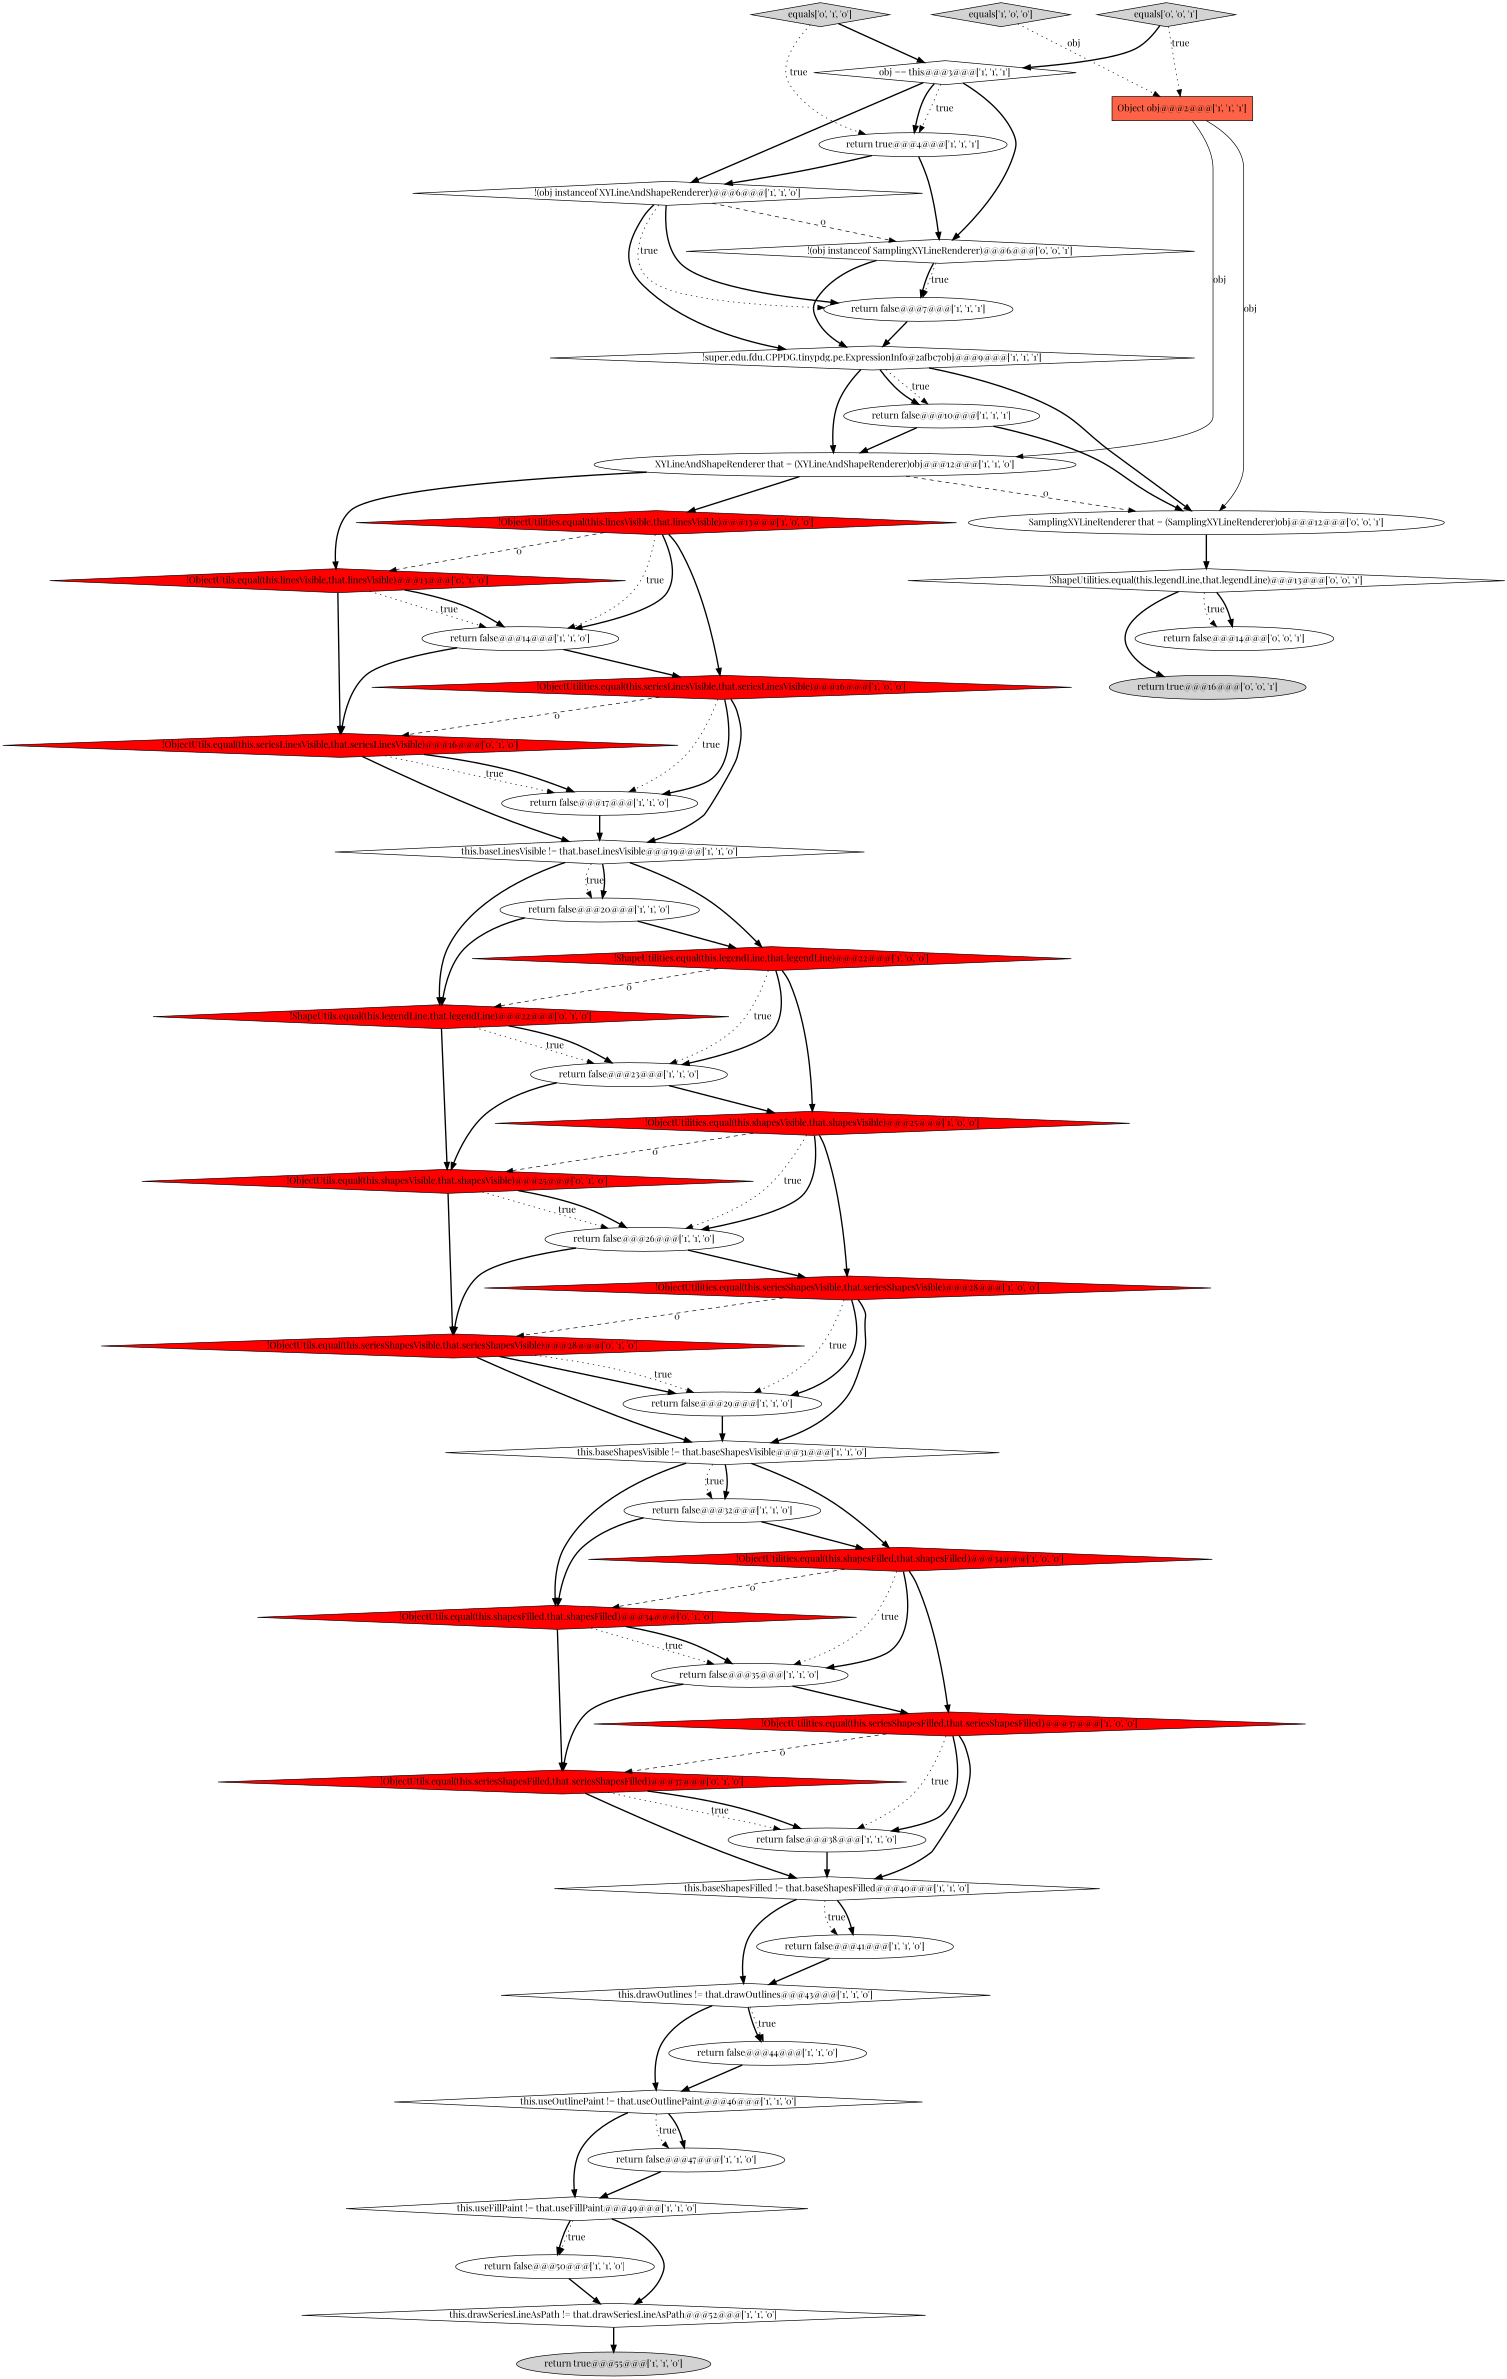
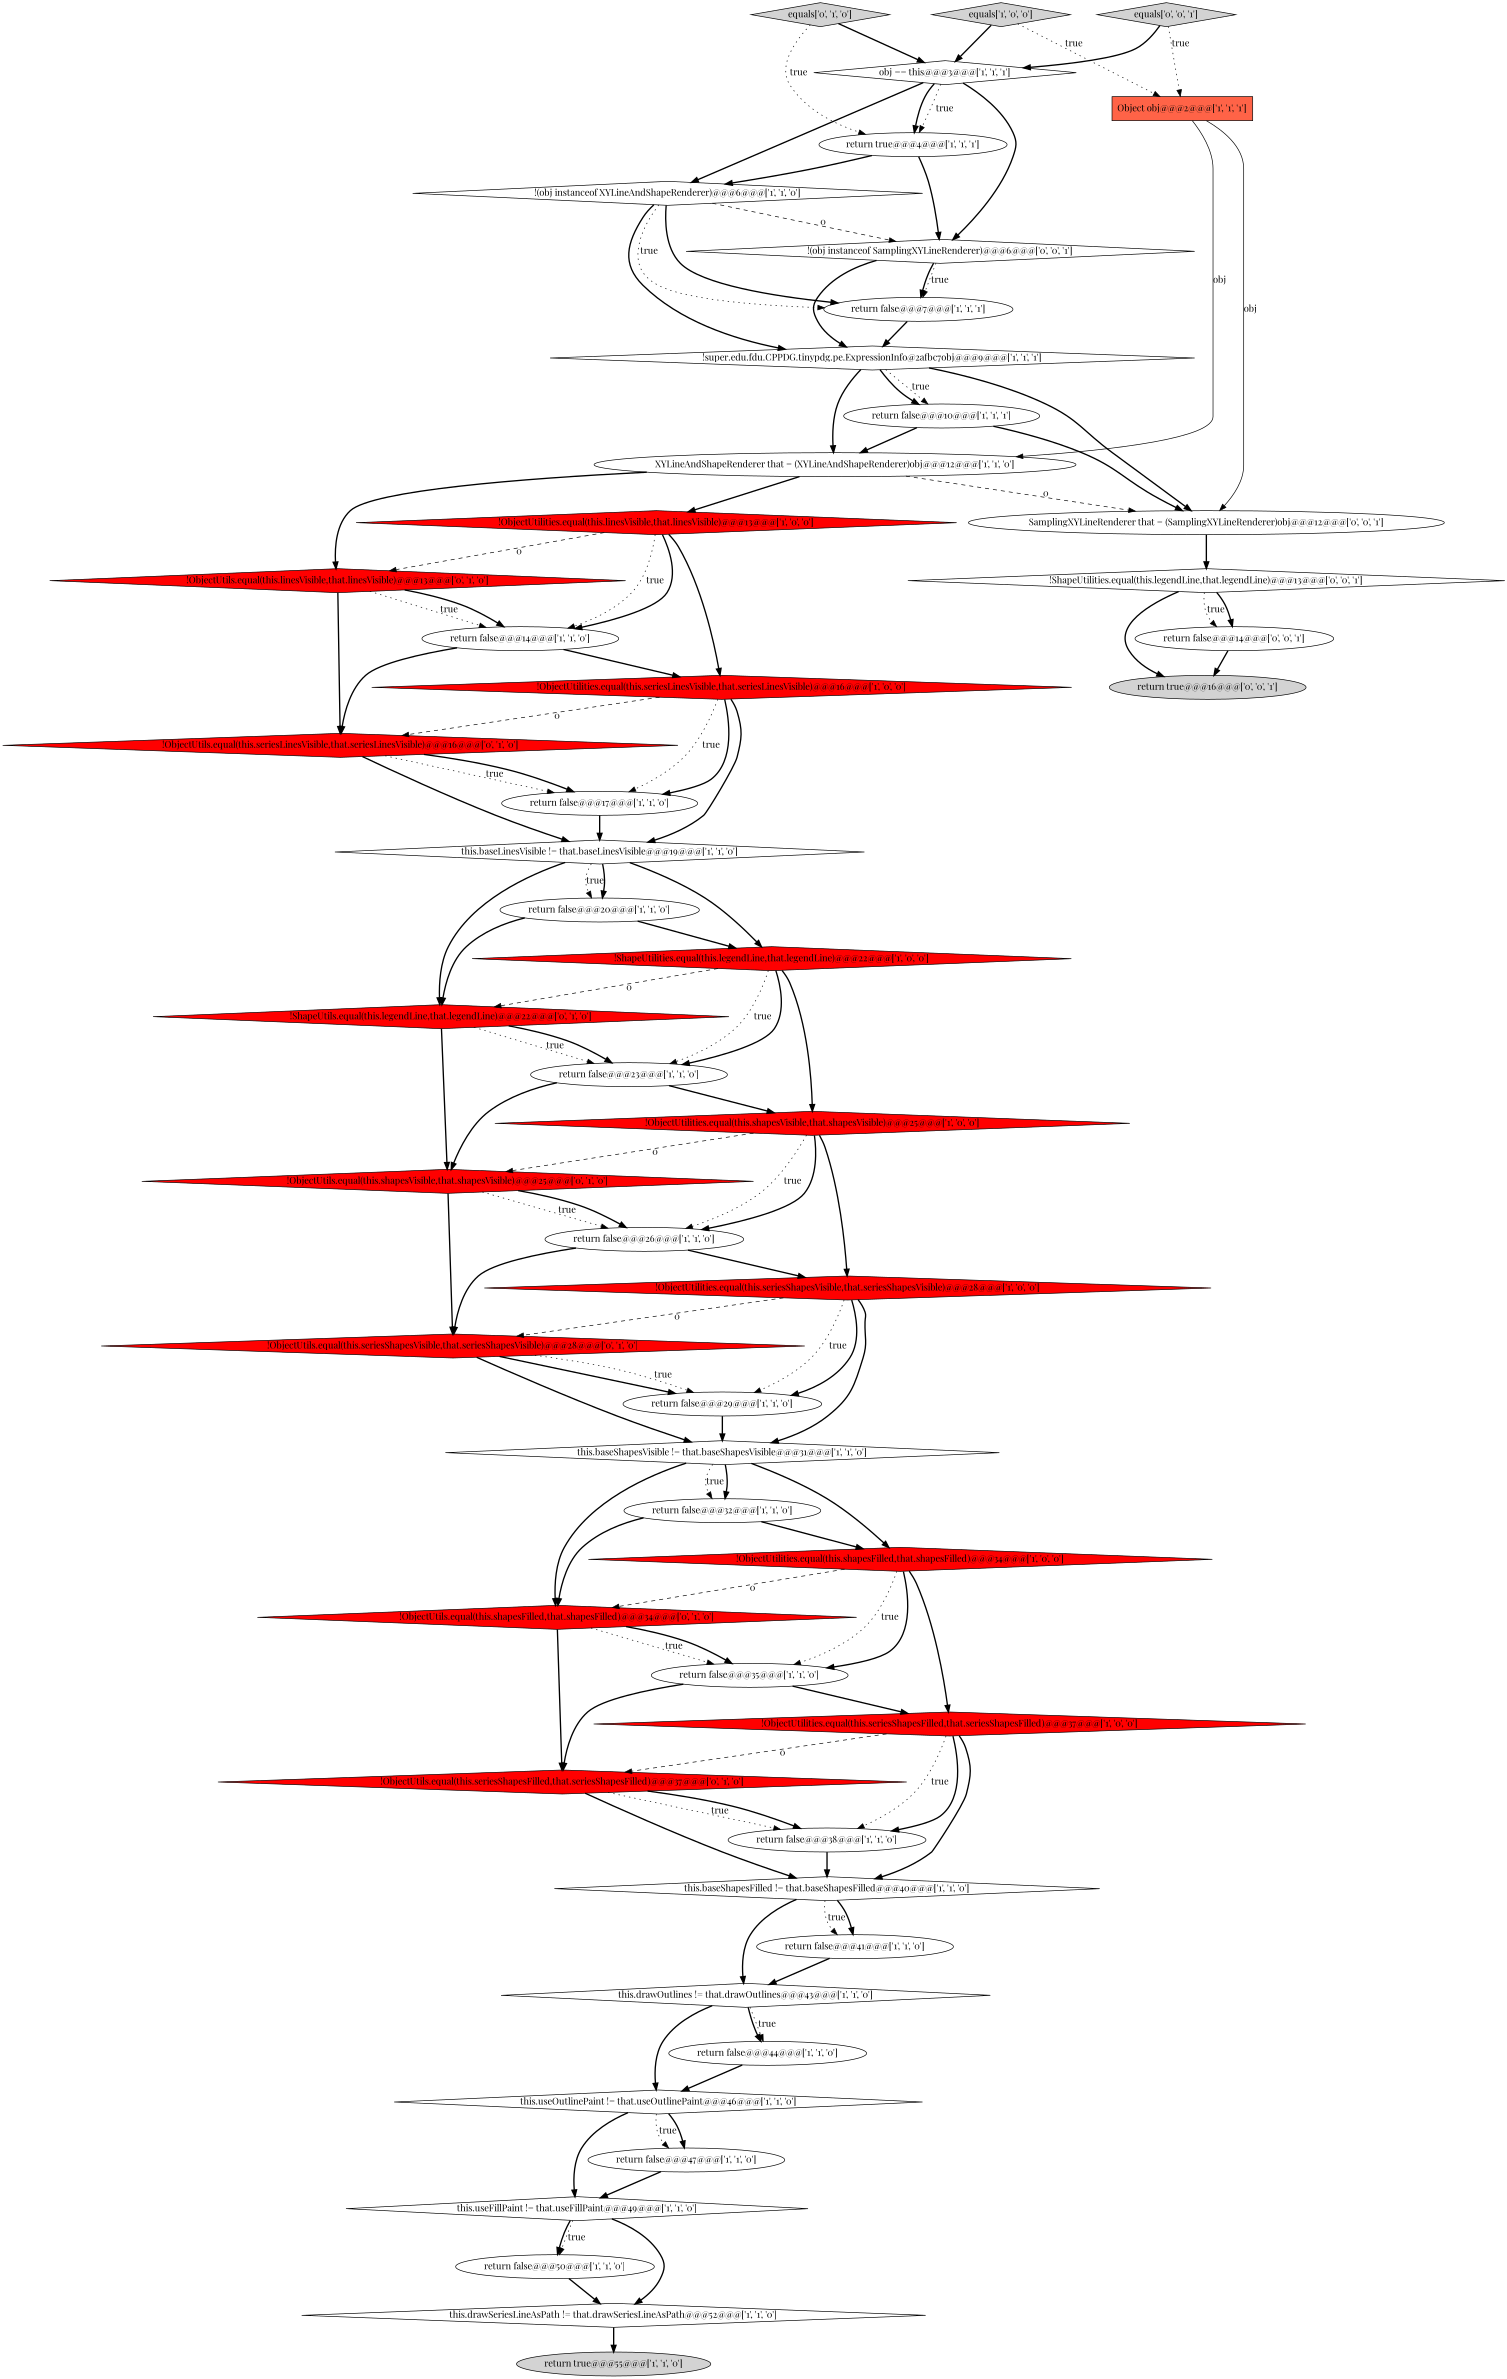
edge "equals['1', '0', '0']" -> "obj == this@@@3@@@['1', '1', '1']": added
edge "equals['1', '0', '0']" -> "Object obj@@@2@@@['1', '1', '1']": label "obj" -> "true"
edge "return false@@@14@@@['0', '0', '1']" -> "return true@@@16@@@['0', '0', '1']": added
